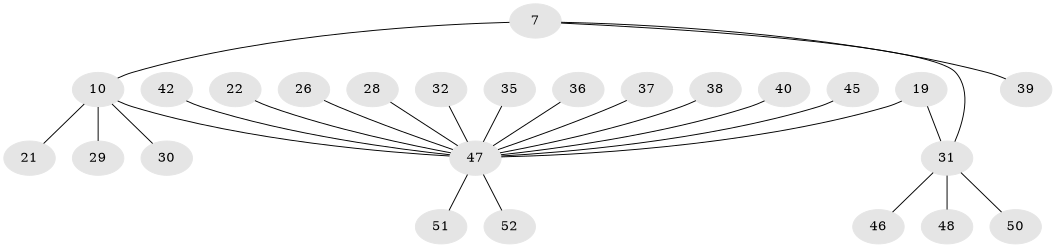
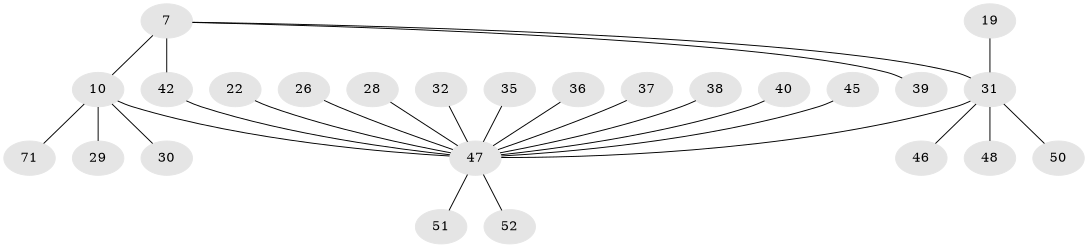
edge "7" -- "42": added
edge "19" -- "47": now "31" -- "47"
node "21": label "21" -> "71"
